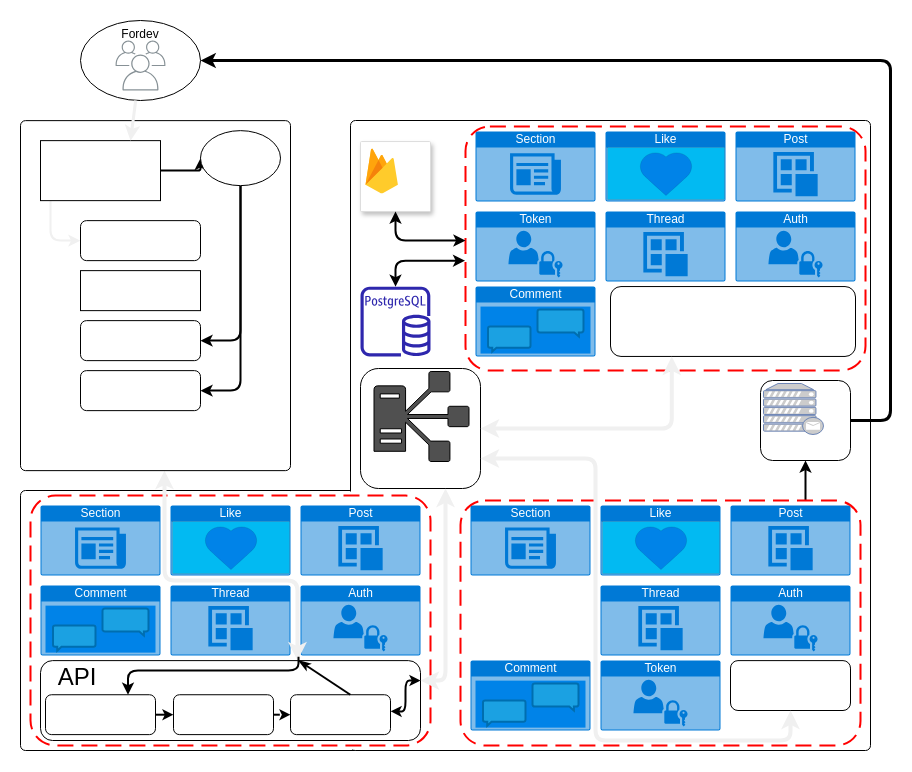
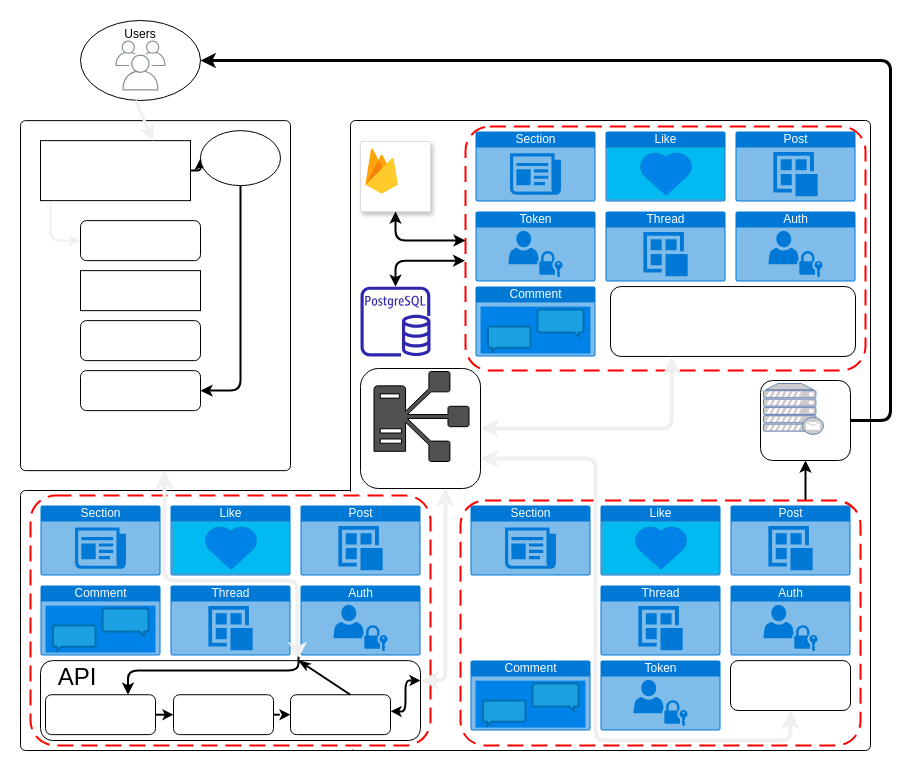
node "Fordev": label "Fordev" -> "Users"
node "Fordev (web-application page)": size 120x60 -> 150x60
edge "Auth provider" -> "Post/Thread CRUDs": removed
